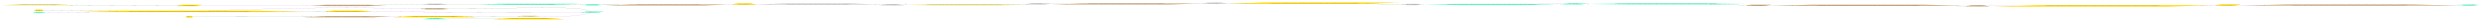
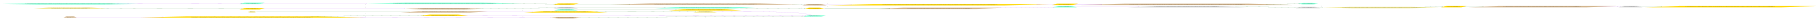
node "assertFalse(d1.equals(d2))@@@24@@@['0', '0', '1']": fillcolor gold -> aquamarine
node "assertFalse(d1.equals(d2))@@@38@@@['0', '0', '1']": fillcolor lightgrey -> gold
node "assertFalse(d1.equals(d2))@@@56@@@['0', '0', '1']": removed
node "assertTrue(d1.equals(d2))@@@18@@@['0', '0', '1']": fillcolor aquamarine -> gold
node "assertFalse(d1.equals(d2))@@@78@@@['0', '0', '1']": fillcolor tan -> gold
node "testSerialization['1', '0', '0']": removed
node "testSerialization['0', '1', '0']": fillcolor aquamarine -> tan
node "testEquals['0', '0', '1']": fillcolor gold -> khaki
